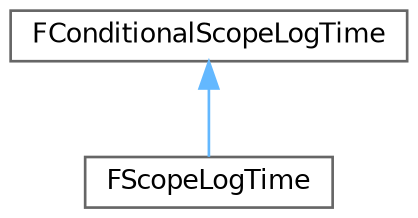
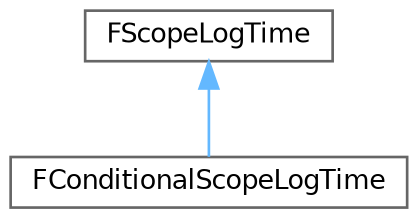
edge "FScopeLogTime" -> "FConditionalScopeLogTime": reversed
